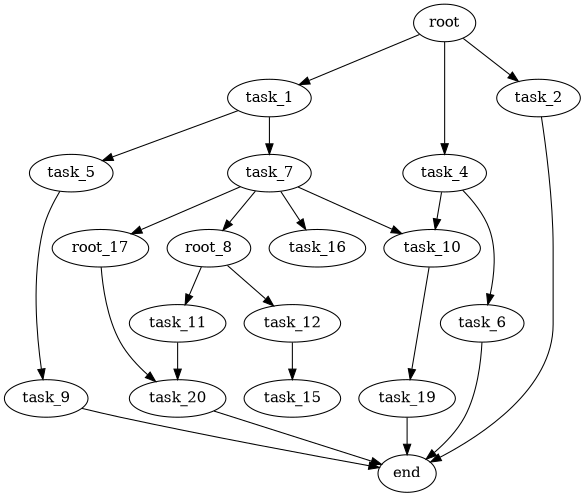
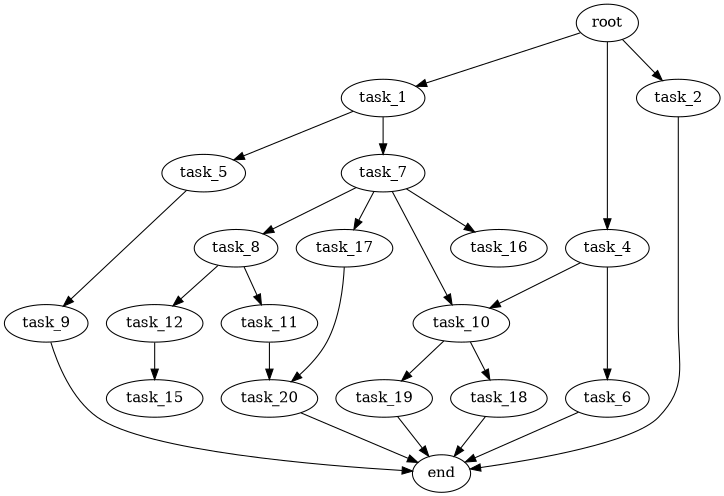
node "root_17": label "root_17" -> "task_17"
node "root_8": label "root_8" -> "task_8"
node "task_18": added
